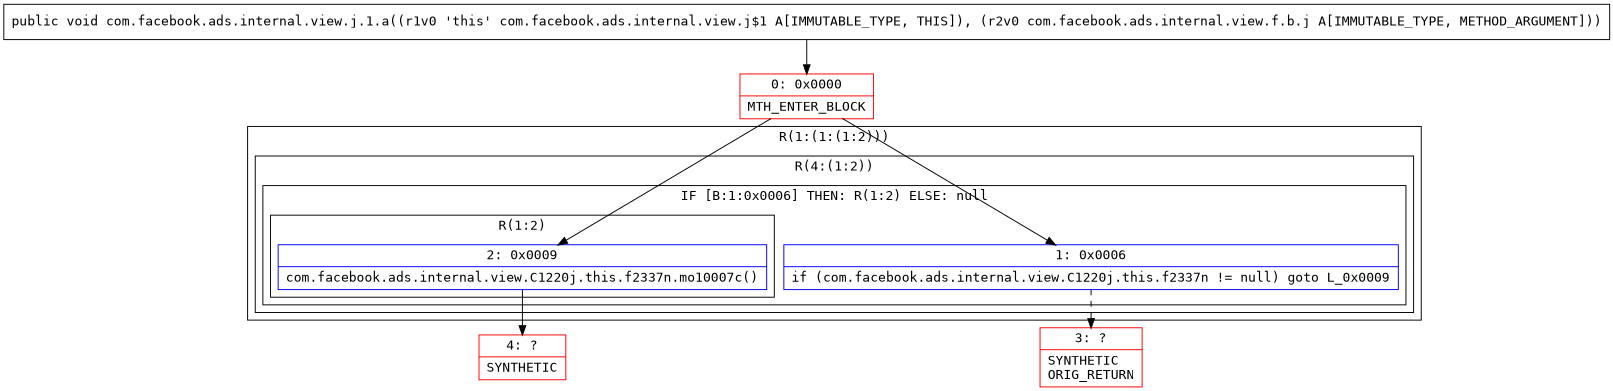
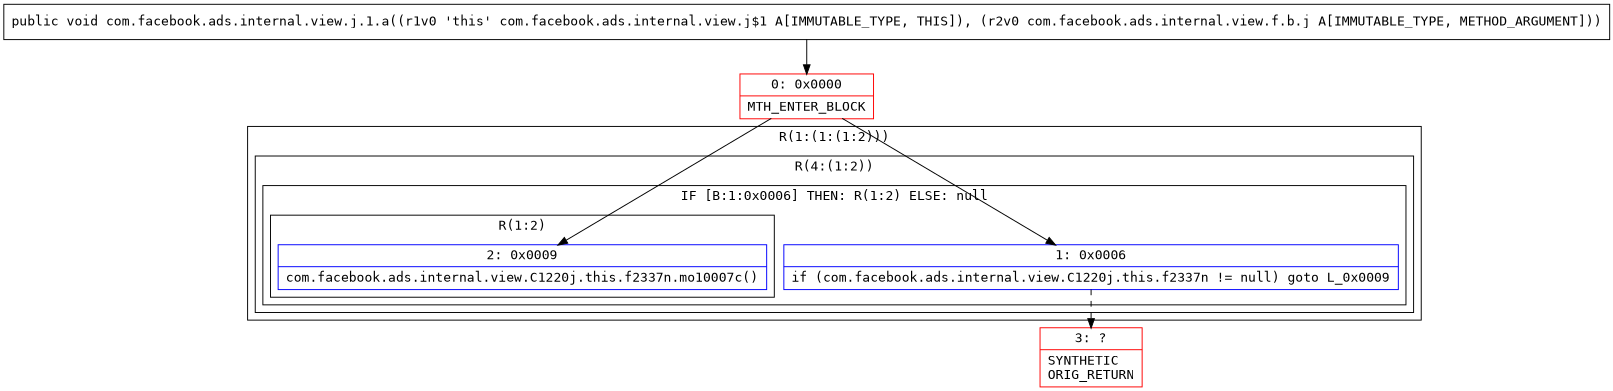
node "4: ?": removed
